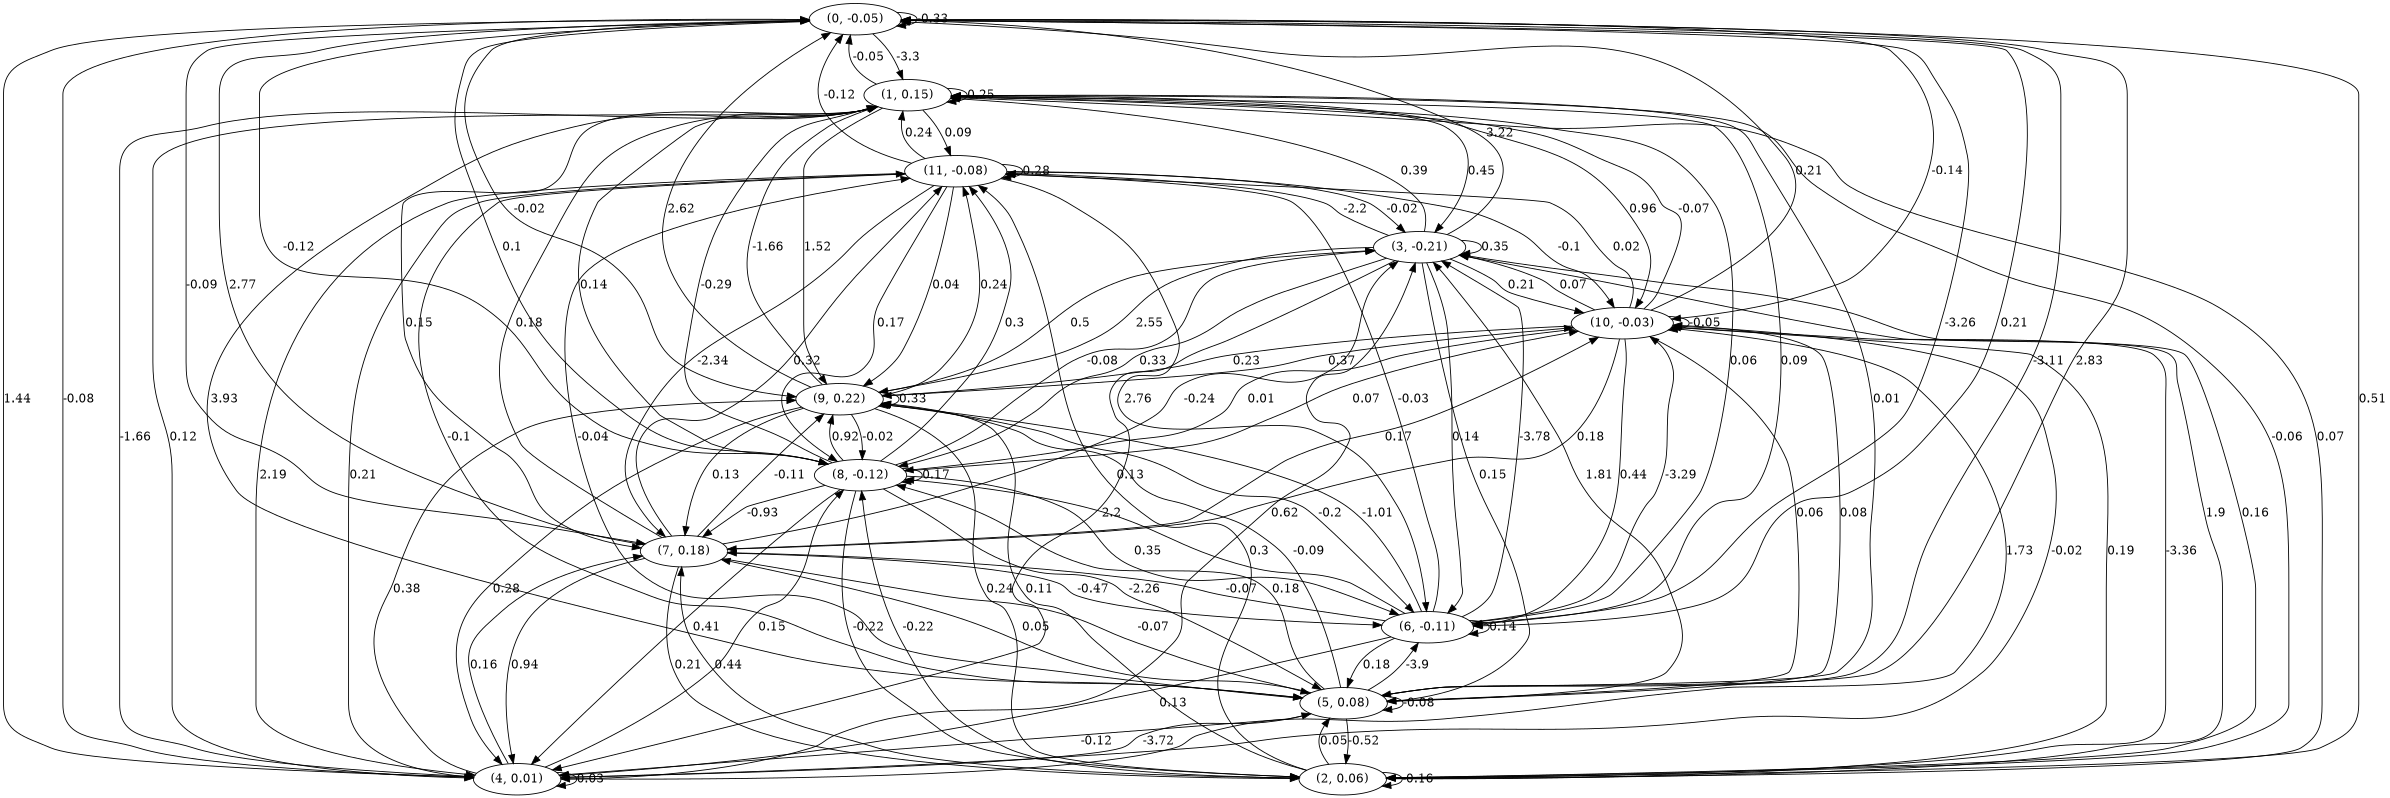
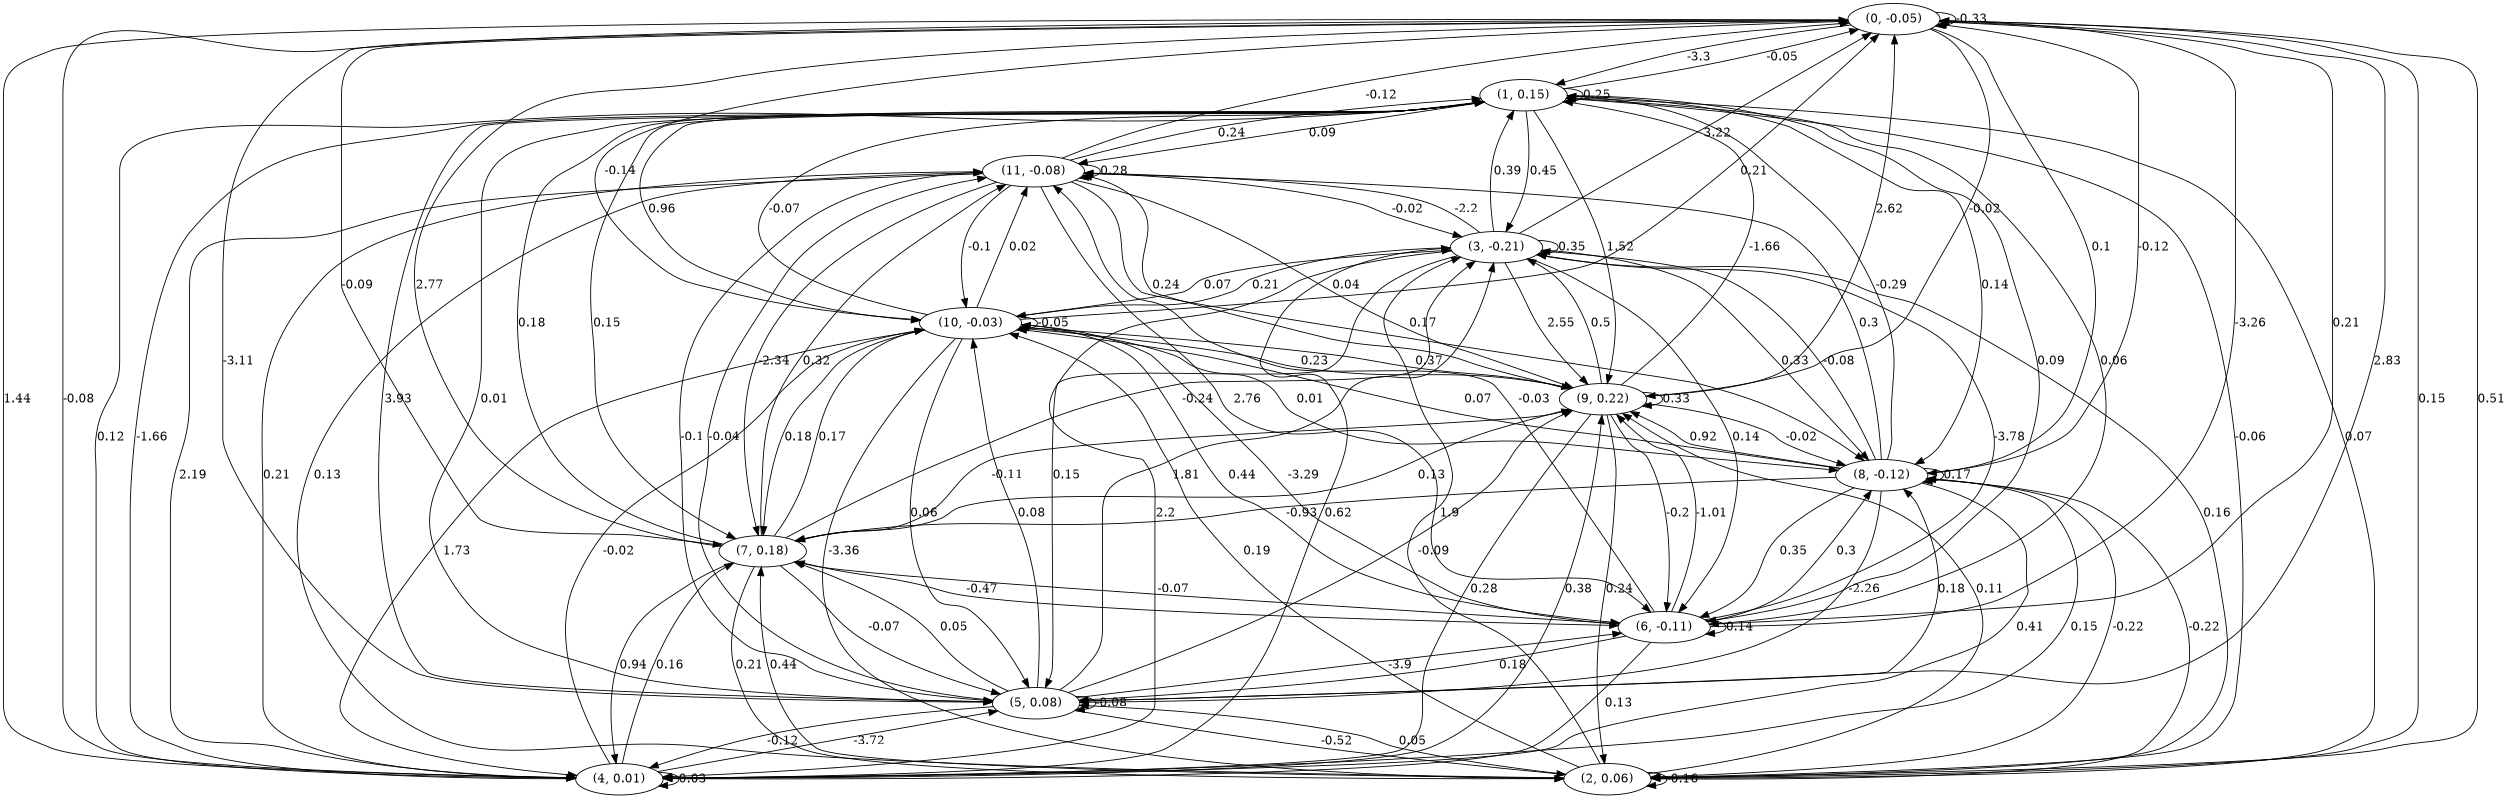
edge "(0, -0.05)" -> "(2, 0.06)": added, label "0.15"
